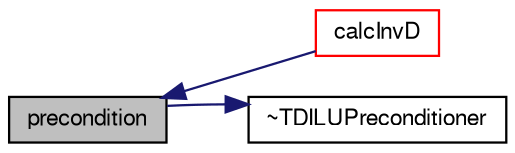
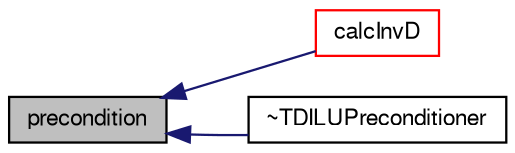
edge "precondition" -> "~TDILUPreconditioner": reversed
